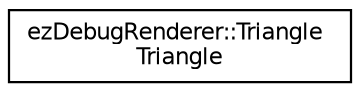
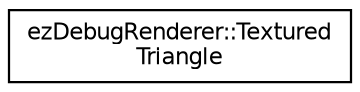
node "ezDebugRenderer::Triangle Triangle": label "ezDebugRenderer::Triangle Triangle" -> "ezDebugRenderer::Textured Triangle"
